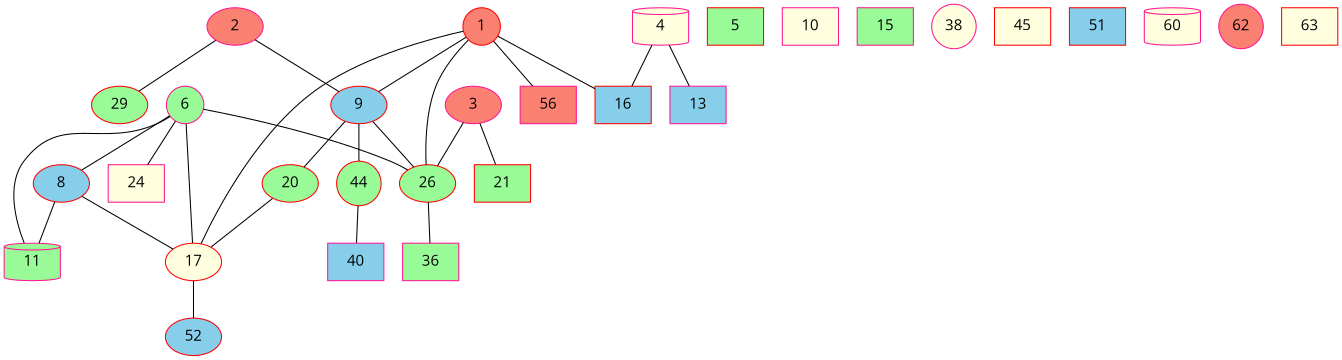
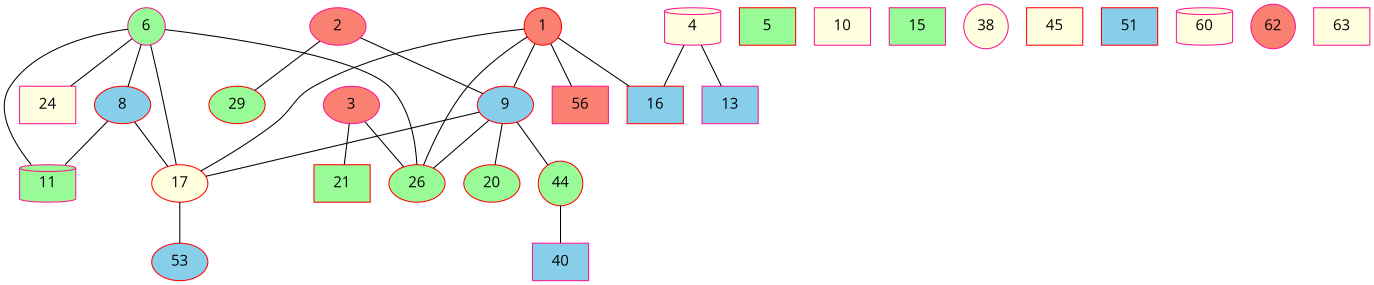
node "63": color red -> deeppink
edge "20" -- "17": now "9" -- "17"
node "36": removed
node "52": label "52" -> "53"
